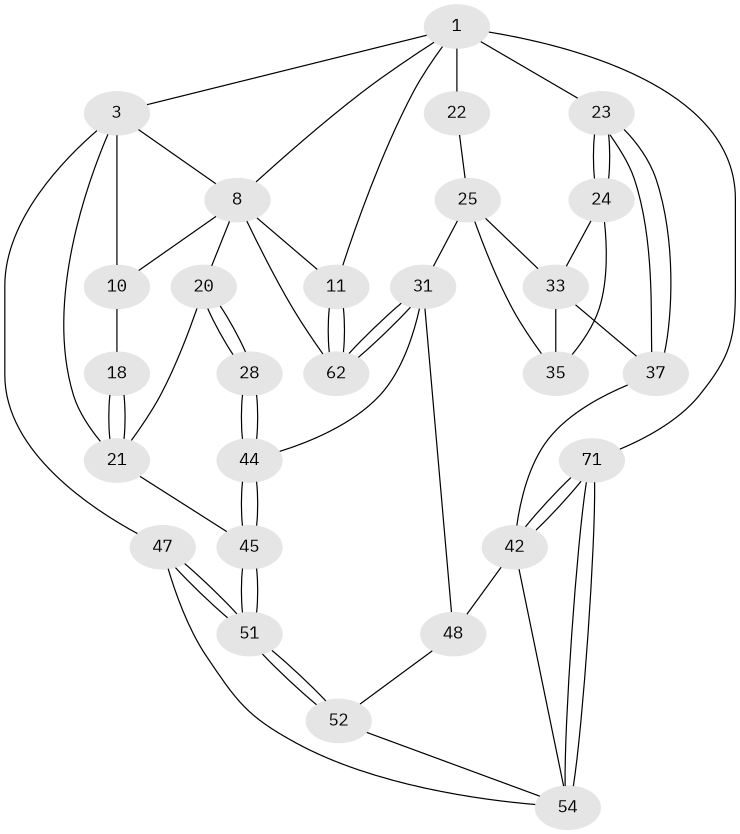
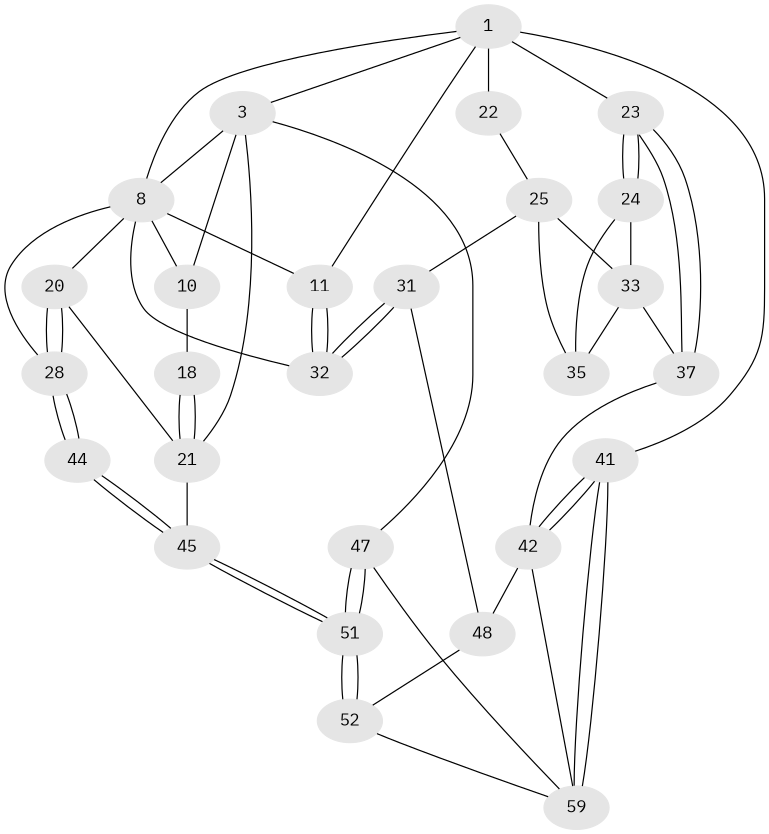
edge "8" -- "28": added
node "62": label "62" -> "32"
edge "31" -- "44": removed
node "71": label "71" -> "41"
node "54": label "54" -> "59"
